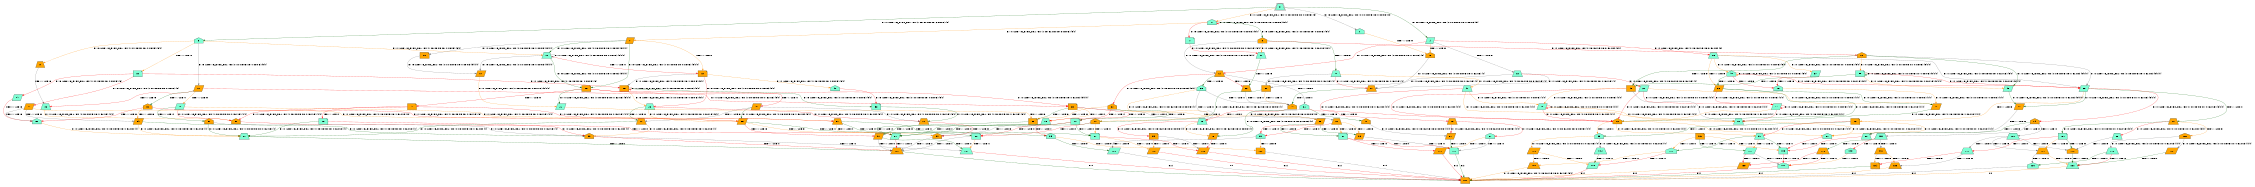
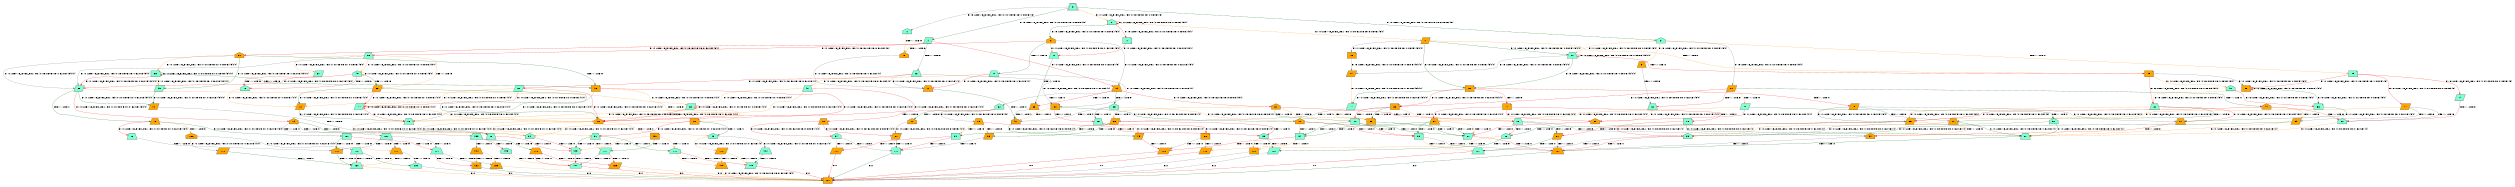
edge "41" -> "65": now "32" -> "65"
node "56": fillcolor orange -> aquamarine
node "83": fillcolor orange -> aquamarine
